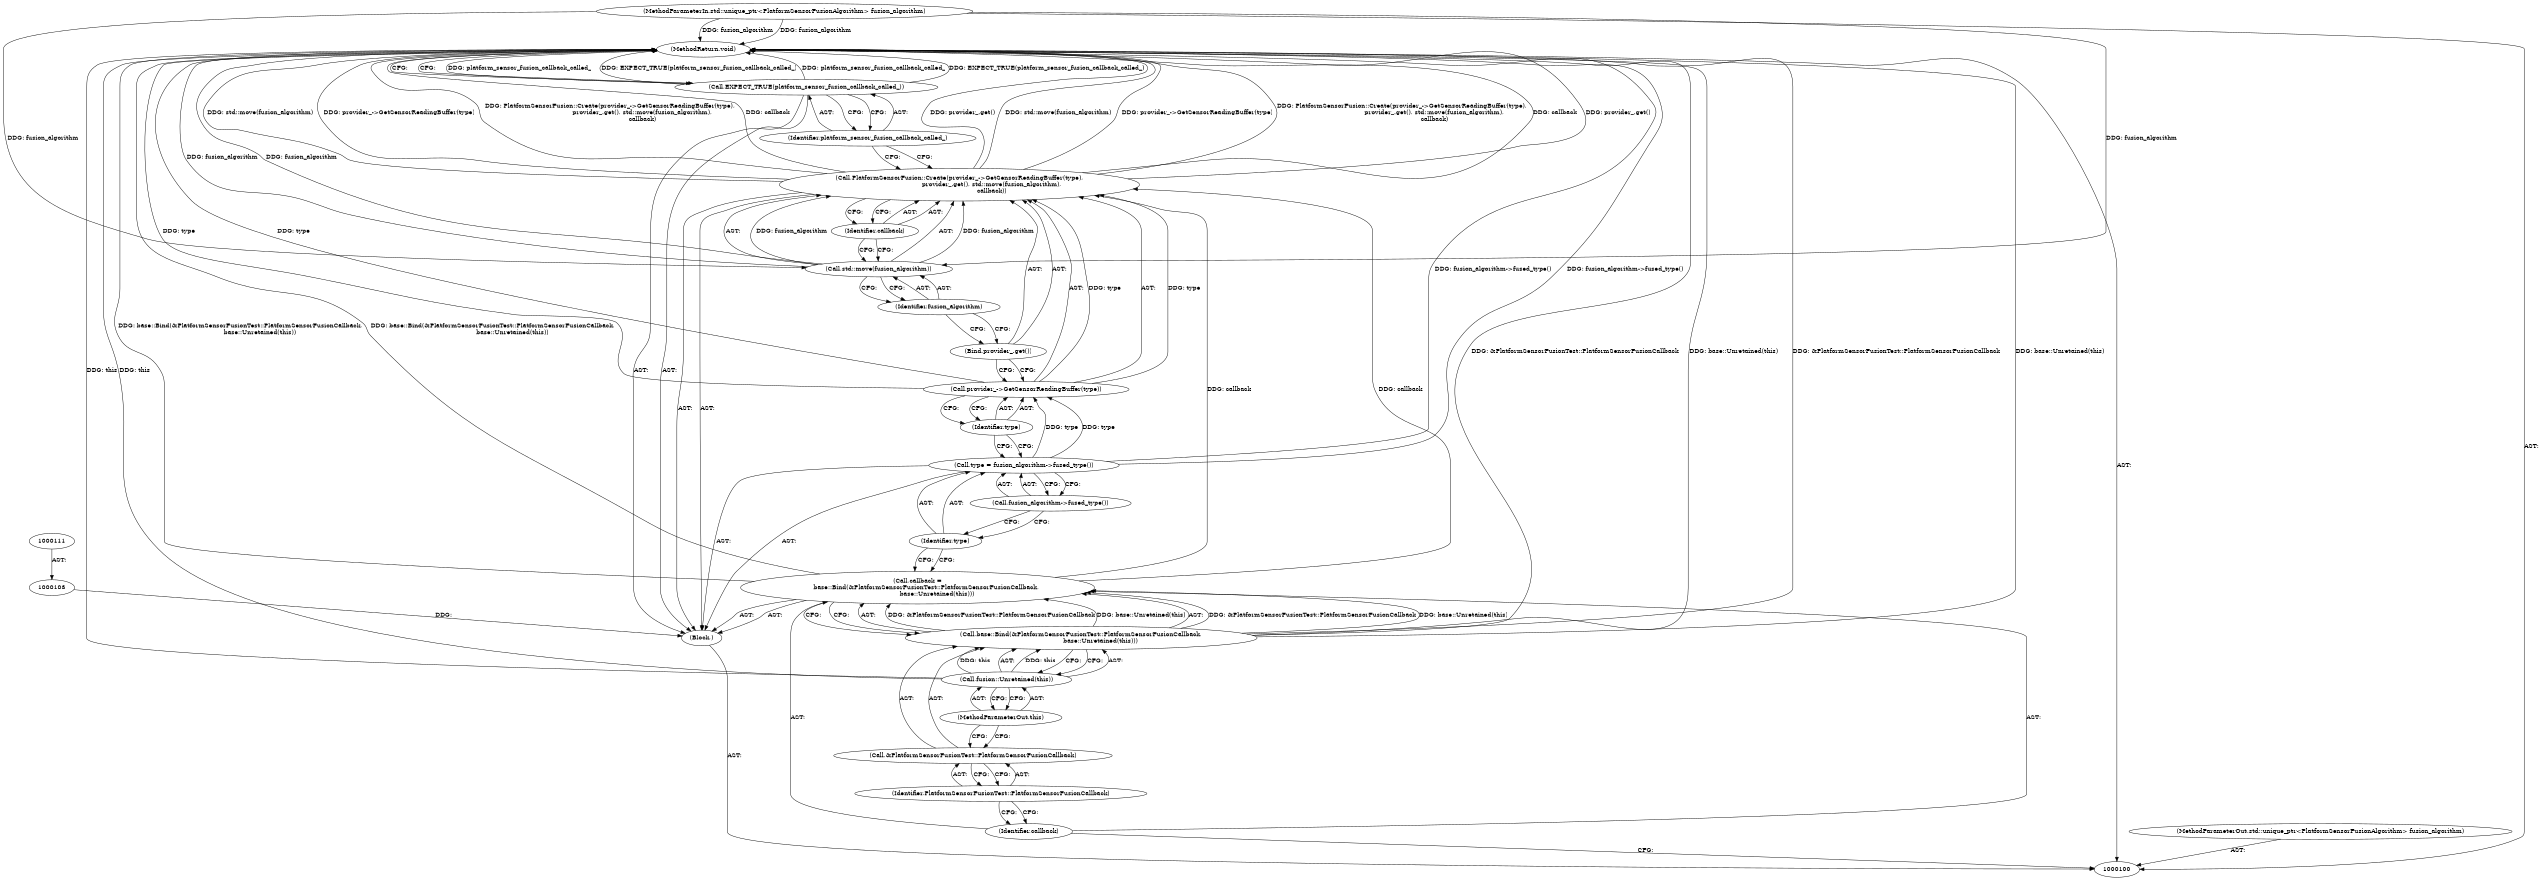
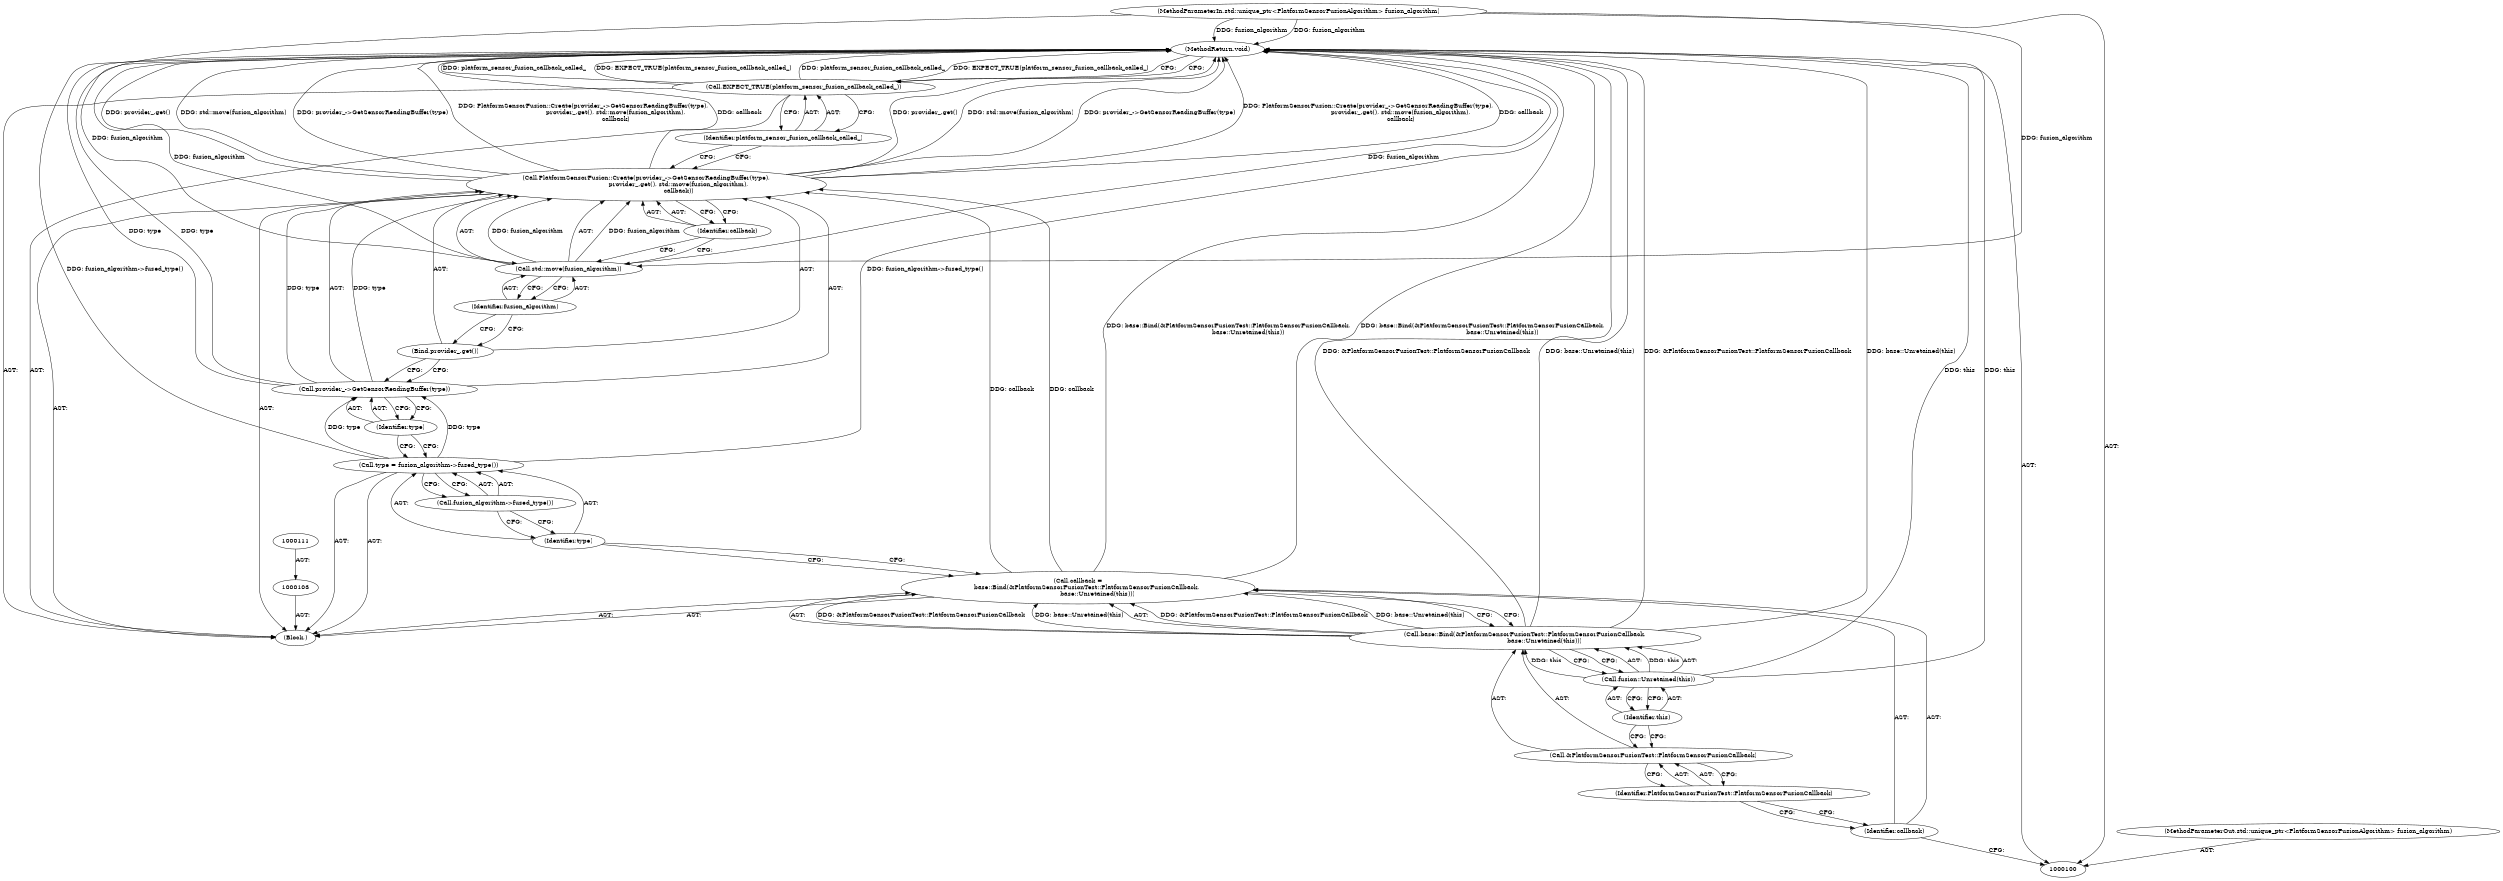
edge "1000103" -> "(Block,)": label "DDG: " -> "AST: "
node "(MethodParameterOut,this)": label "(MethodParameterOut,this)" -> "(Identifier,this)"
edge "(Block,)" -> "1000100": removed, label "AST:"
